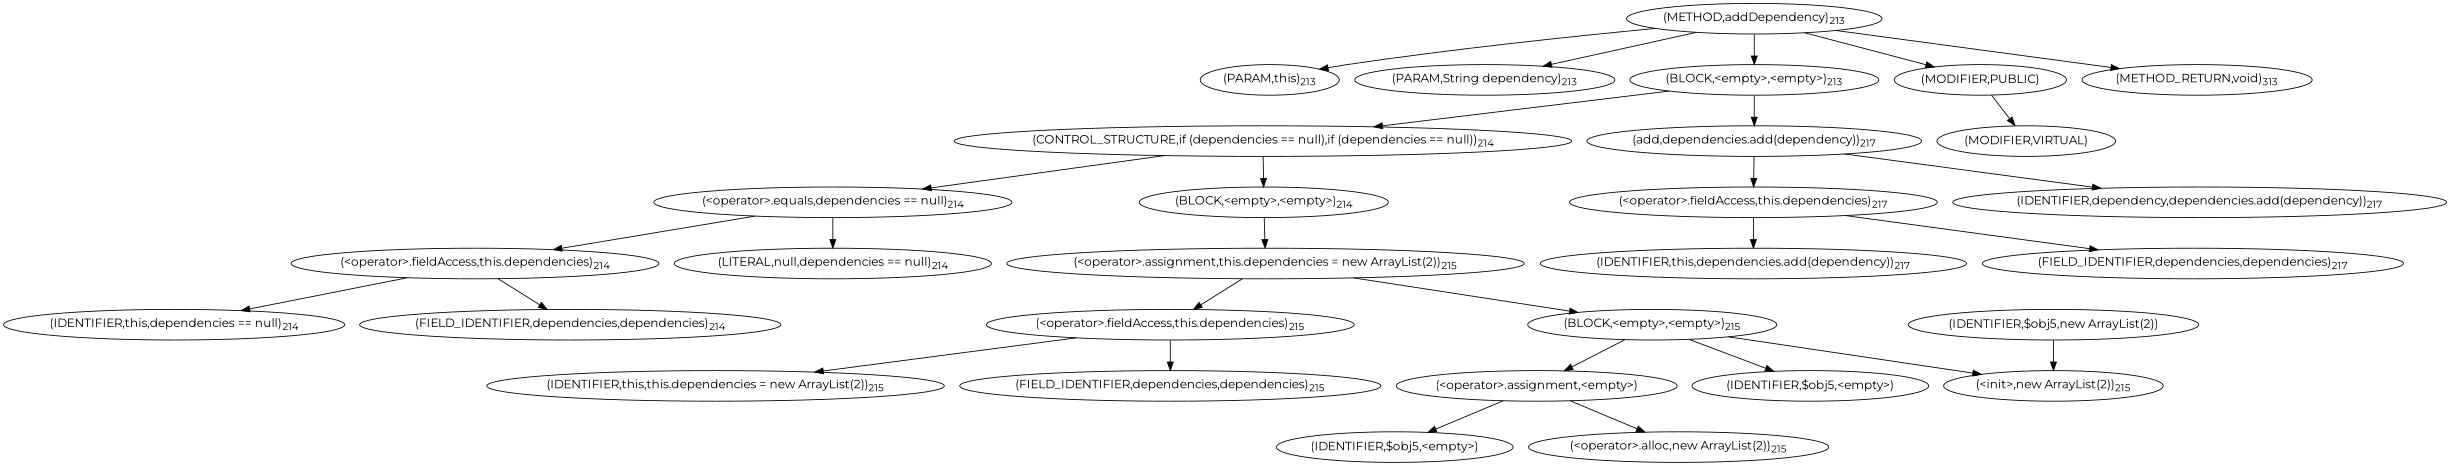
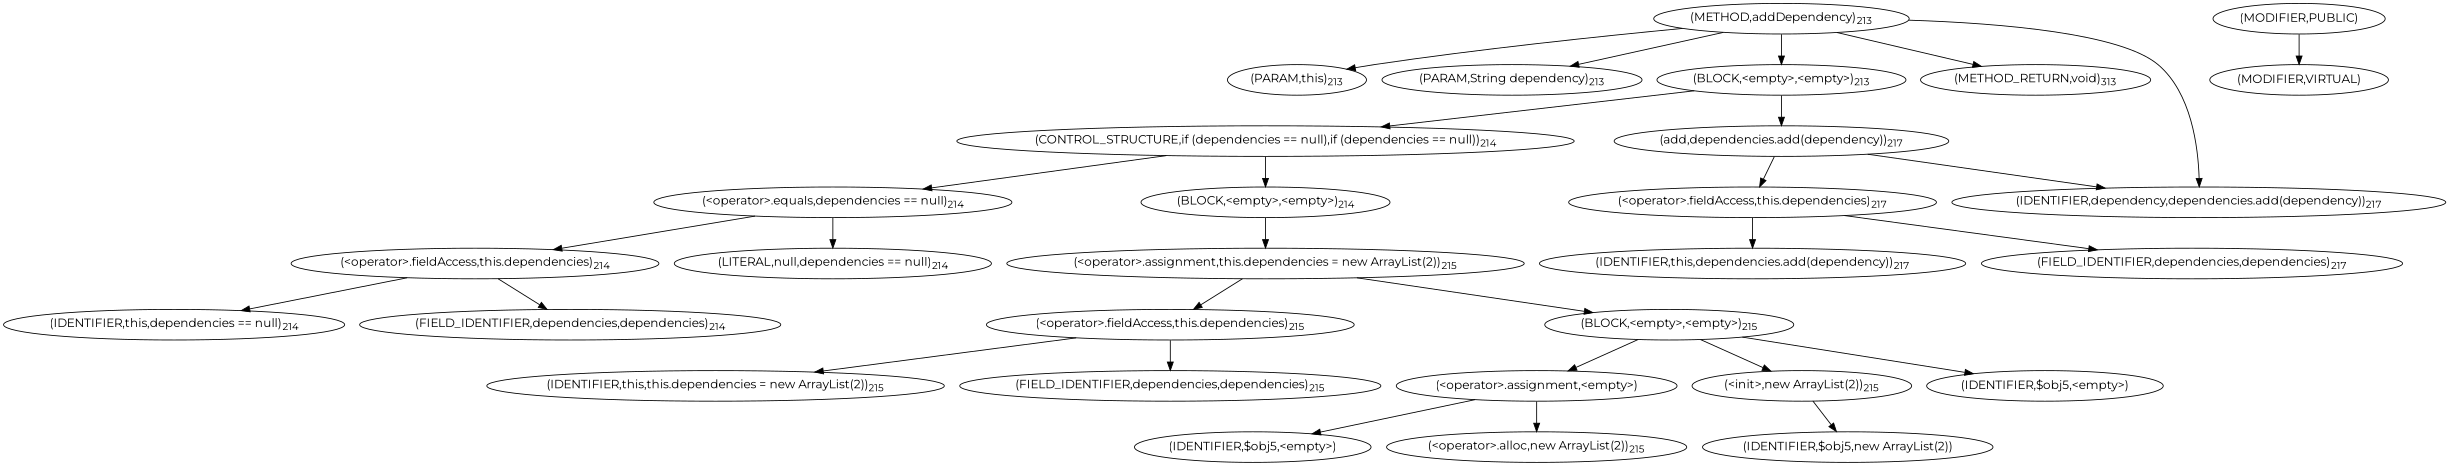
edge "(METHOD,addDependency)" -> "(MODIFIER,PUBLIC)": now "(METHOD,addDependency)" -> "(IDENTIFIER,dependency,dependencies.add(dependency))"
edge "(IDENTIFIER,$obj5,new ArrayList(2))" -> "(<init>,new ArrayList(2))": reversed
